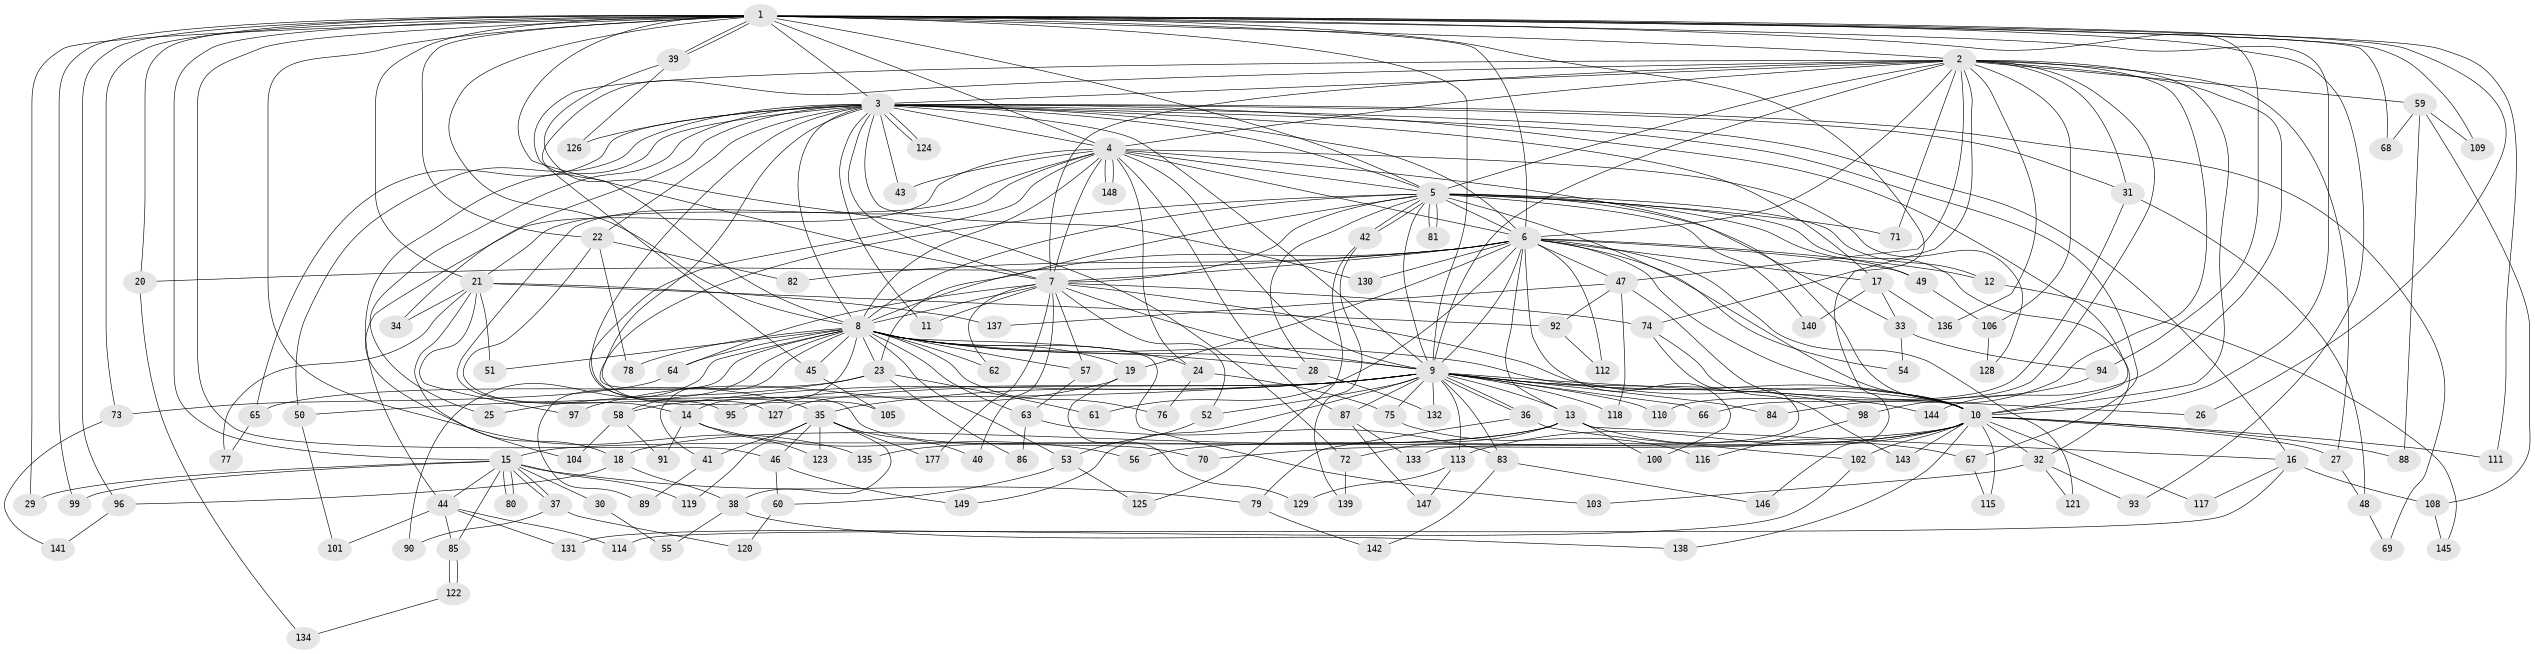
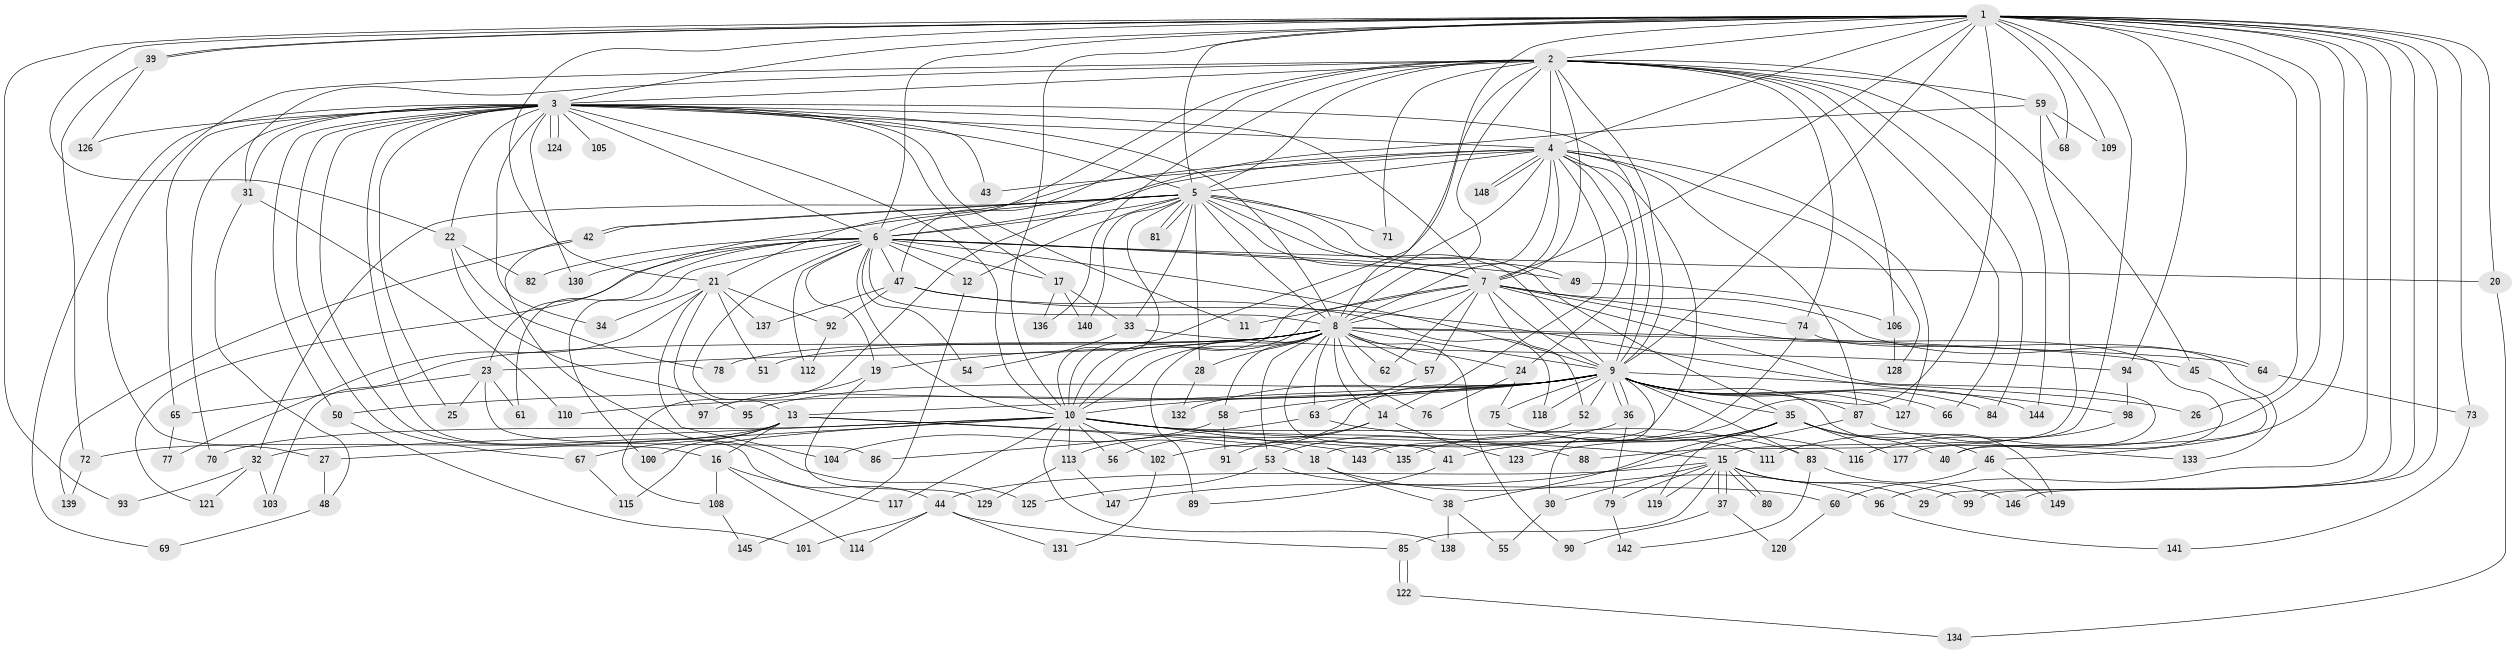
edge "45" -- "105": now "45" -- "40"
edge "9" -- "30": added
